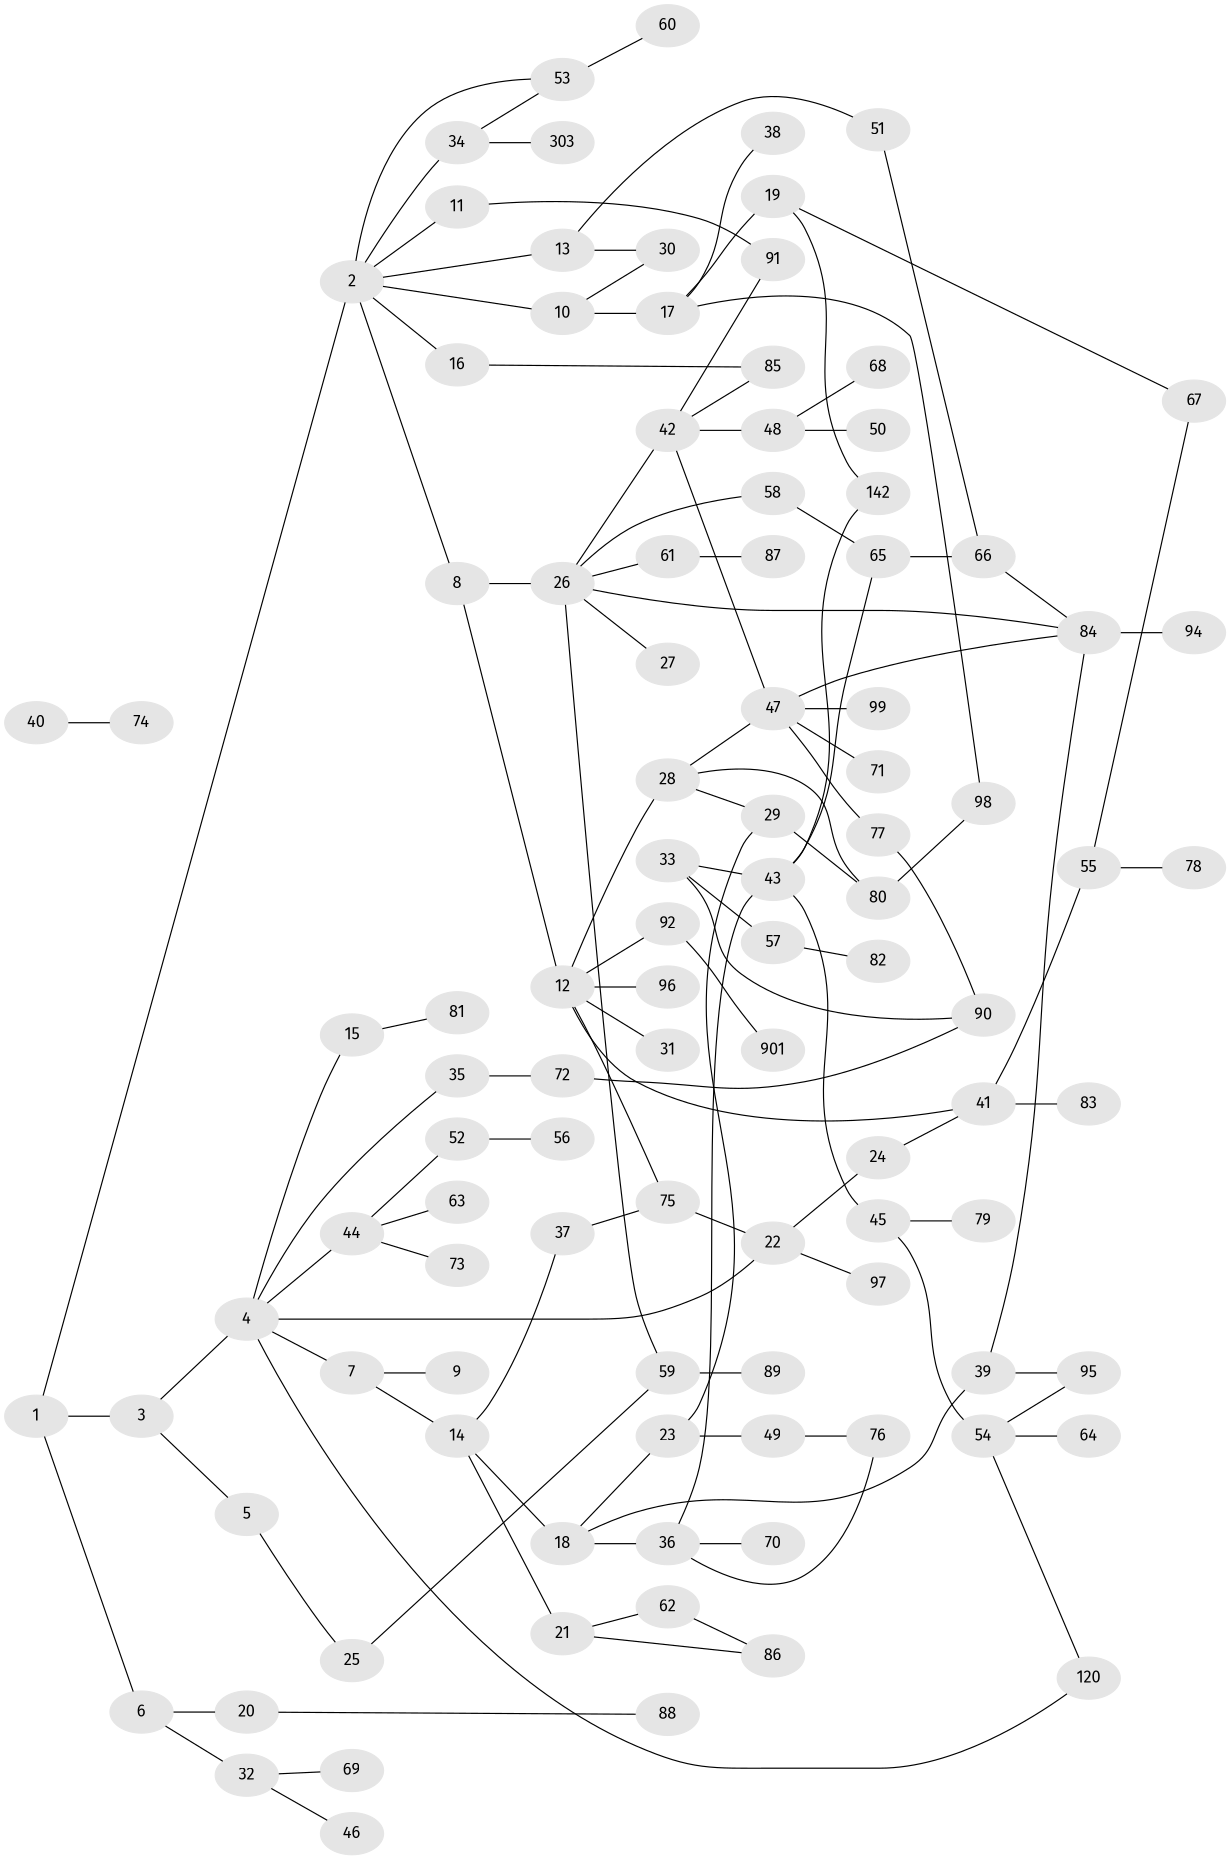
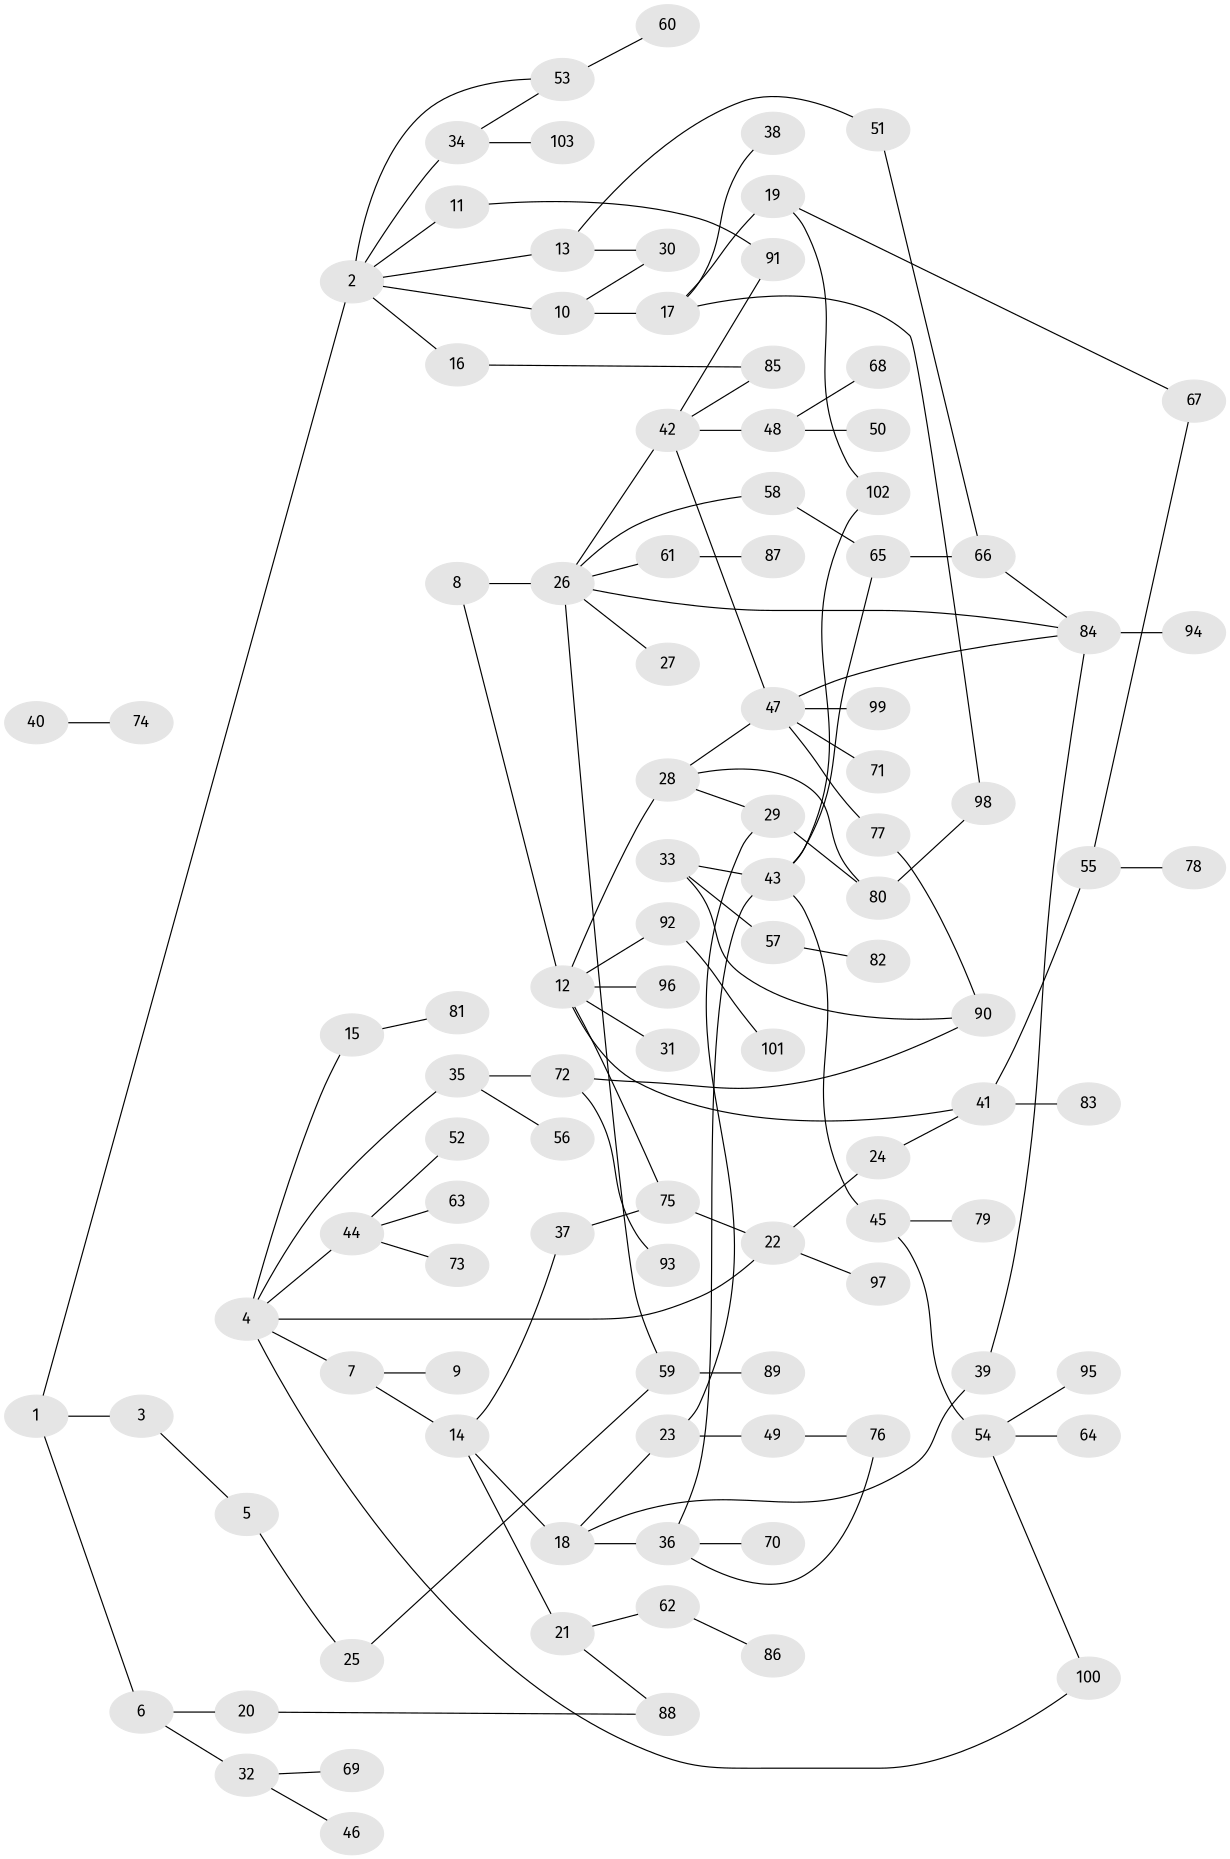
node "303": label "303" -> "103"
edge "2" -- "8": removed
node "142": label "142" -> "102"
node "901": label "901" -> "101"
edge "52" -- "56": now "35" -- "56"
node "93": added
edge "4" -- "3": removed
edge "39" -- "95": removed
edge "21" -- "86": now "21" -- "88"
node "120": label "120" -> "100"
